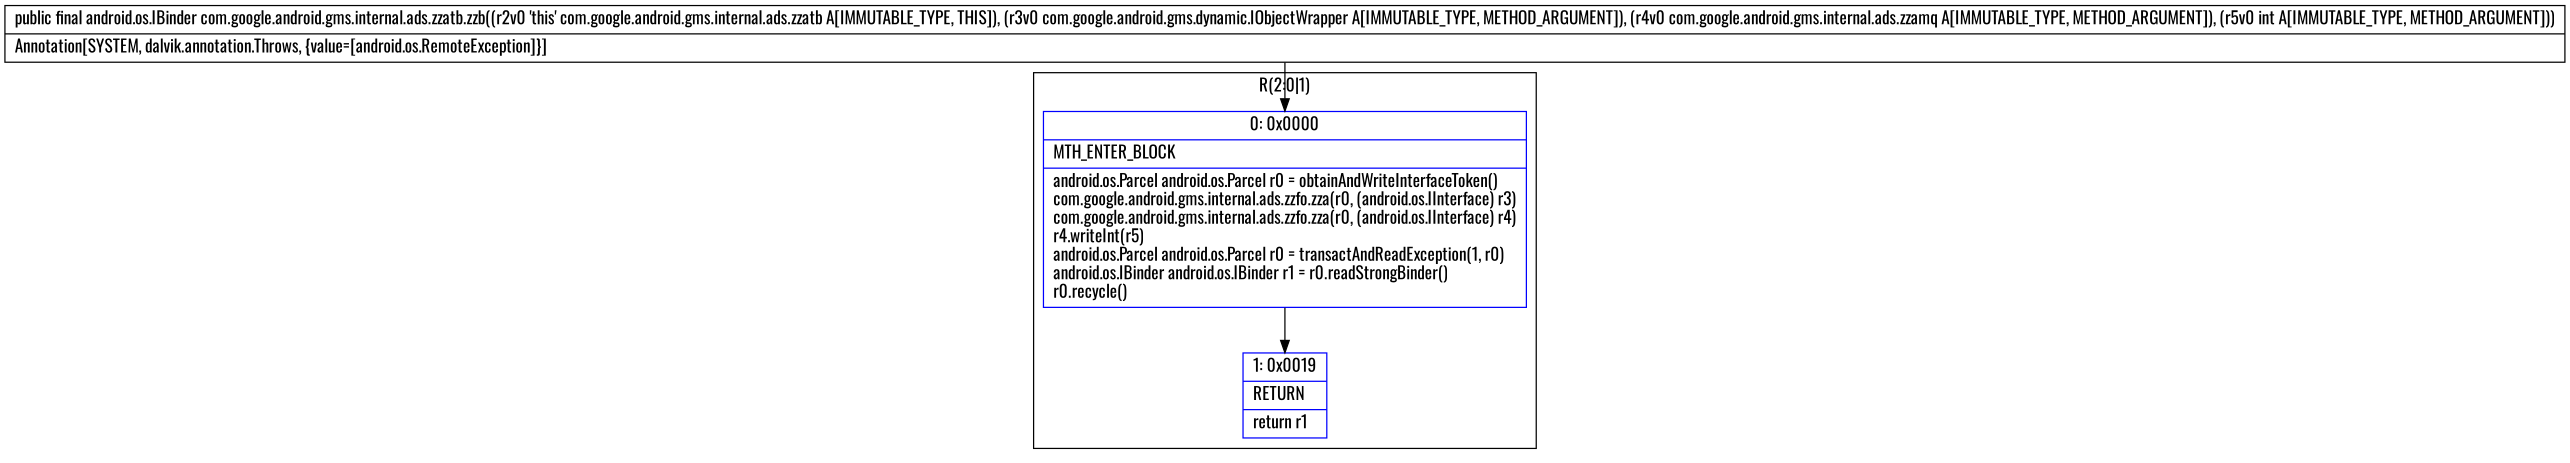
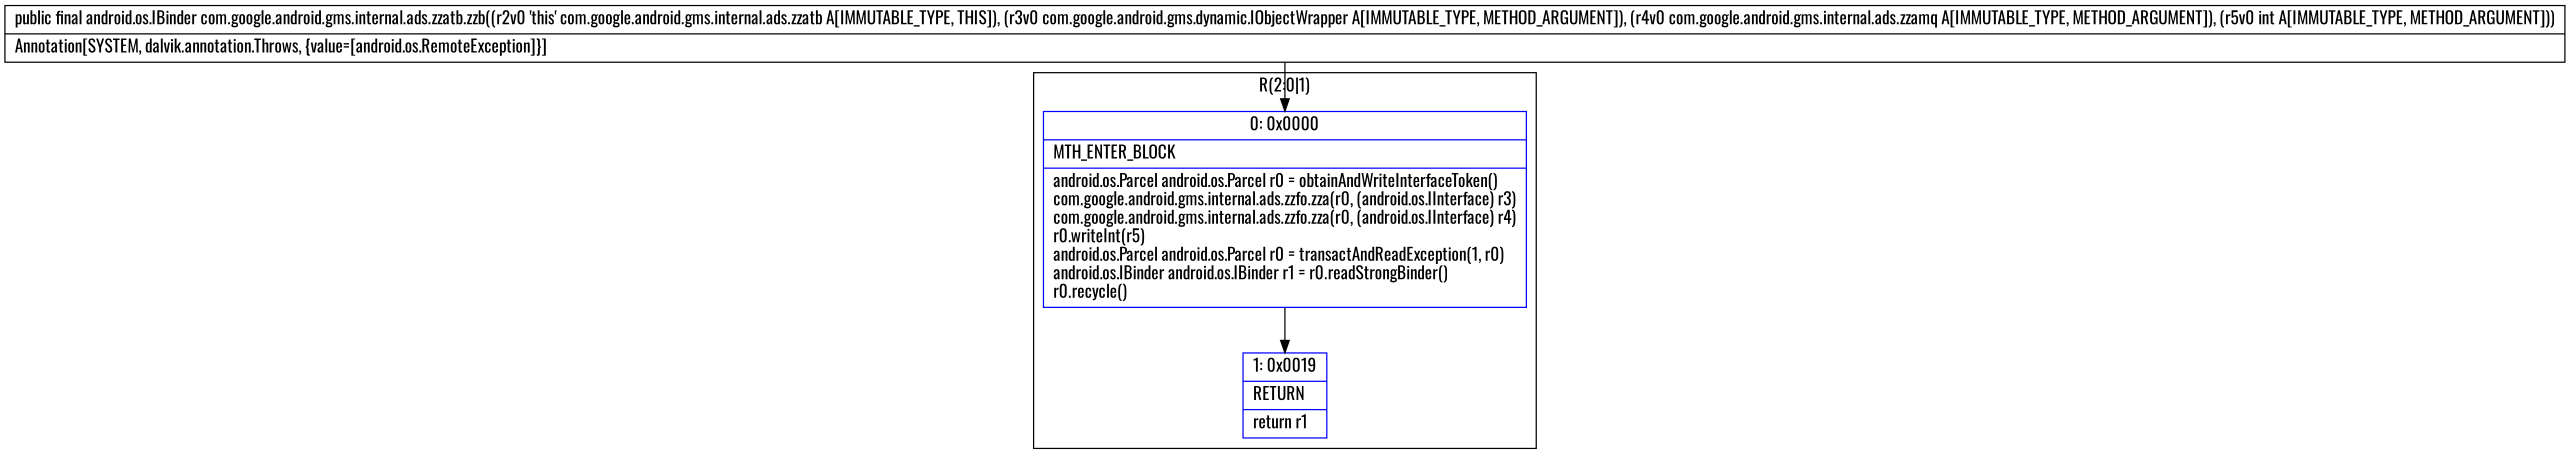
node "0: 0x0000": text "r4.writeInt(r5)" -> "r0.writeInt(r5)"
